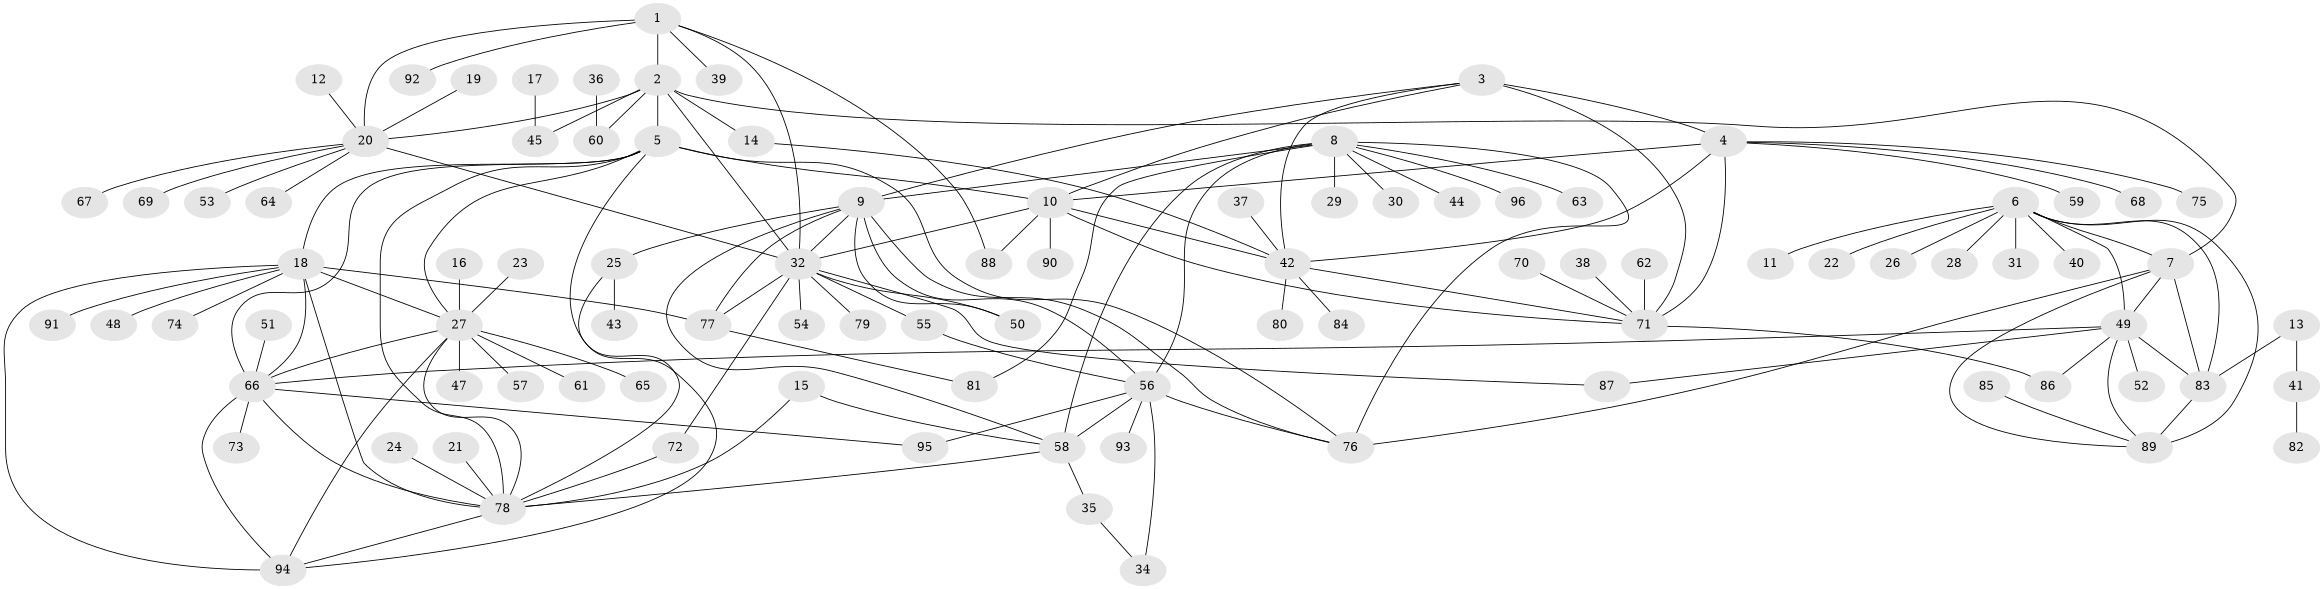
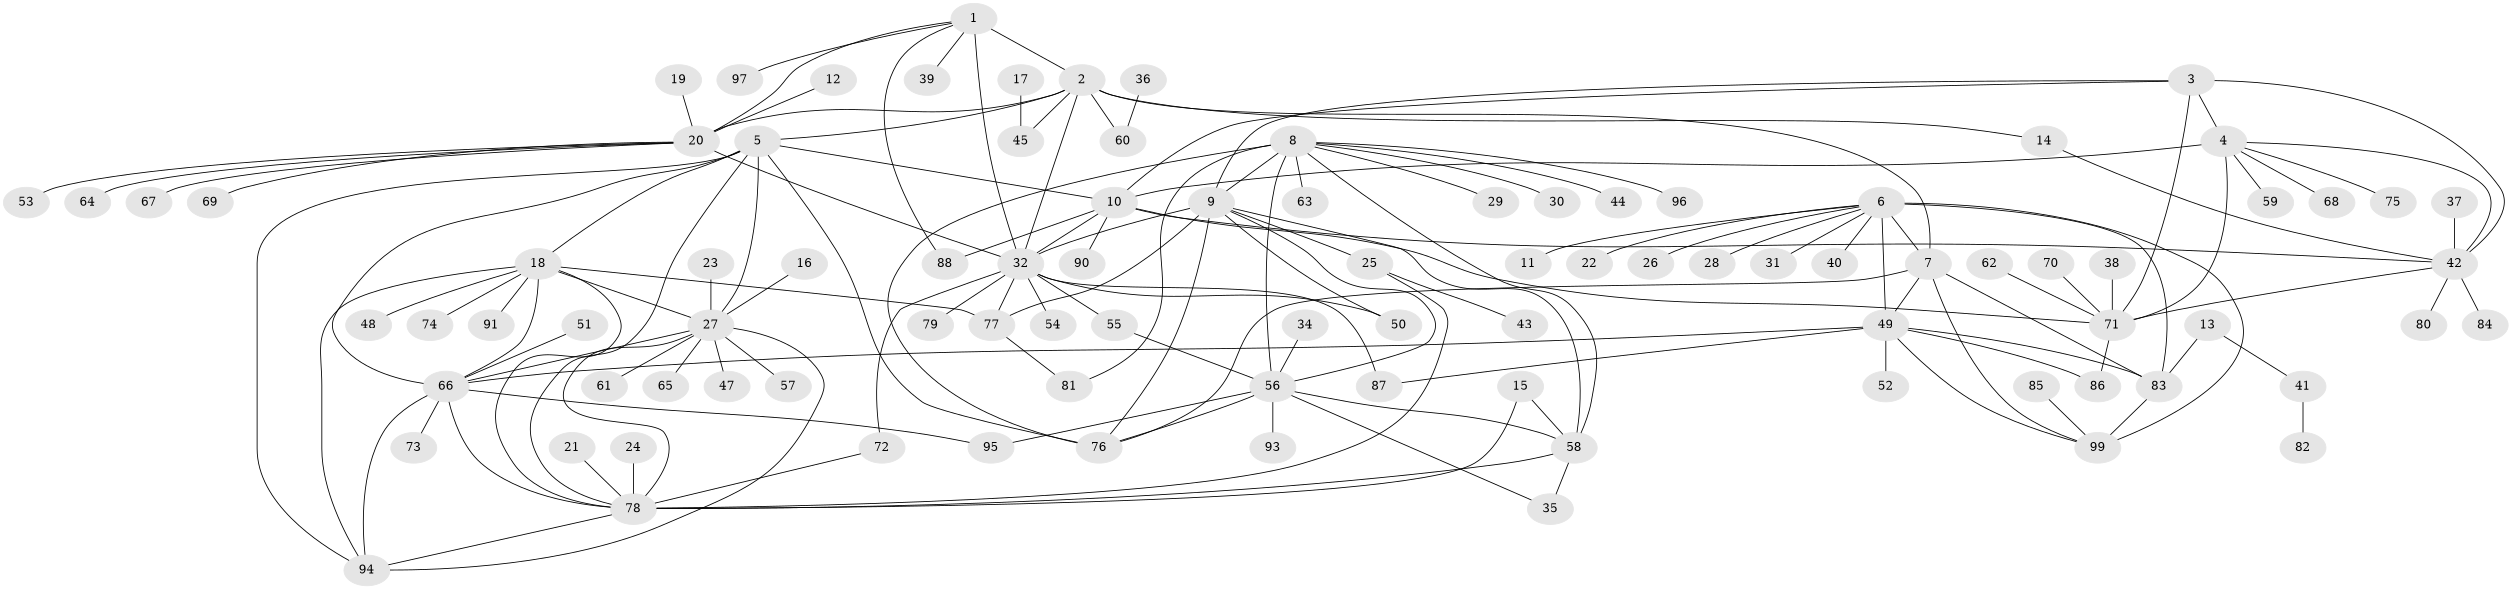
node "92": label "92" -> "97"
node "89": label "89" -> "99"
edge "35" -- "34": now "35" -- "56"
